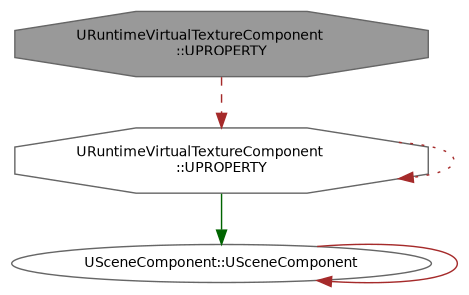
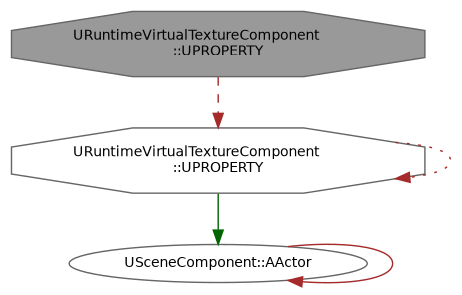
node "USceneComponent::USceneComponent": label "USceneComponent::USceneComponent" -> "USceneComponent::AActor"
